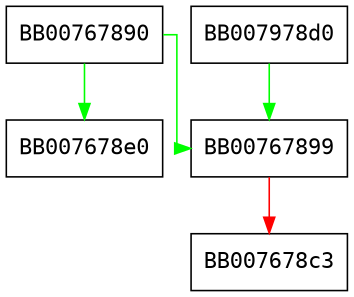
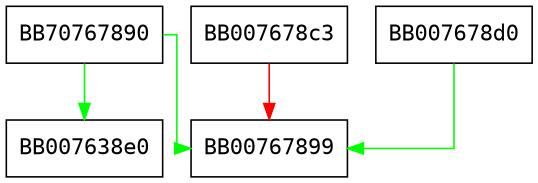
node "BB00767890": label "BB00767890" -> "BB70767890"
node "BB007978d0": label "BB007978d0" -> "BB007678d0"
node "BB007678e0": label "BB007678e0" -> "BB007638e0"
edge "BB00767899" -> "BB007678c3": reversed
